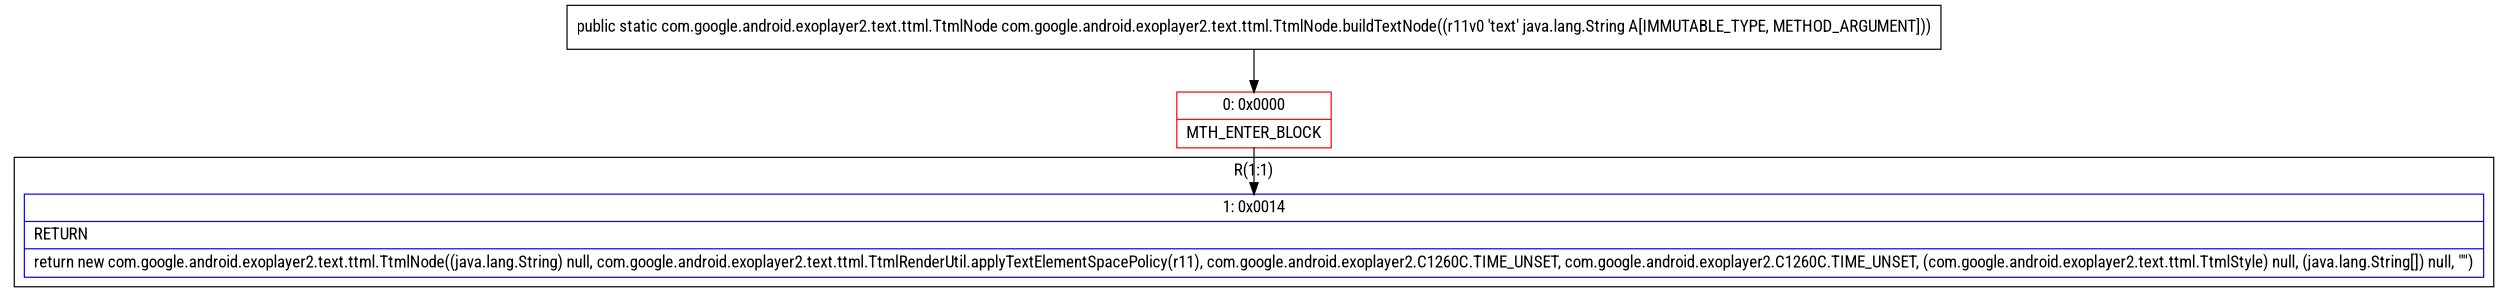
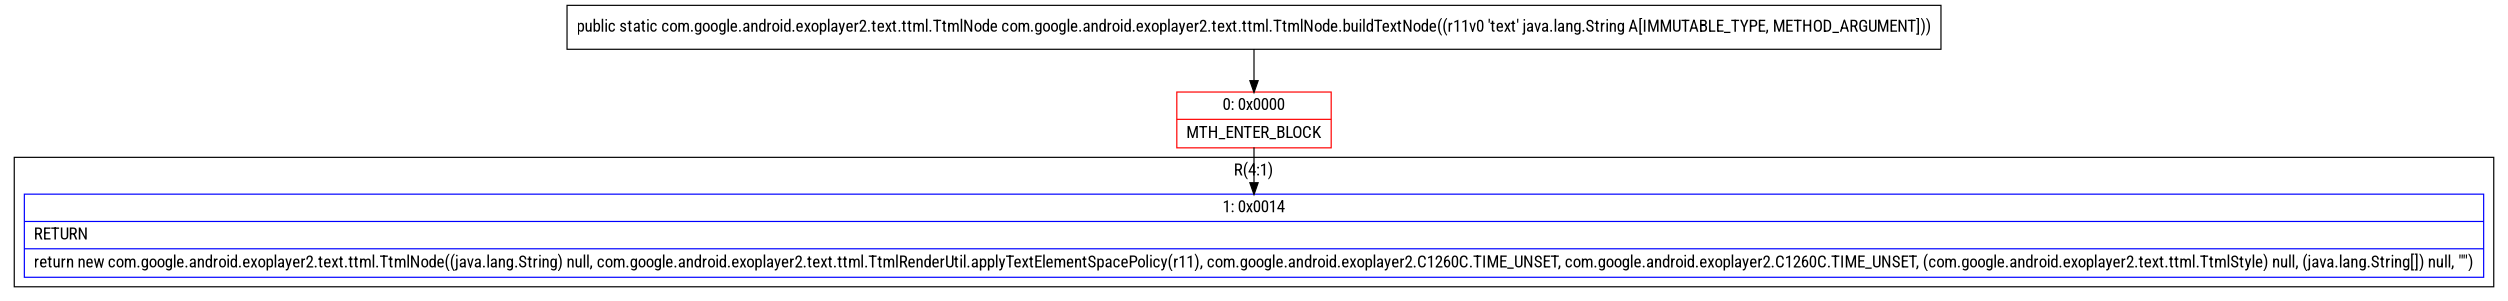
cluster "R(1:1)": label "R(1:1)" -> "R(4:1)"
